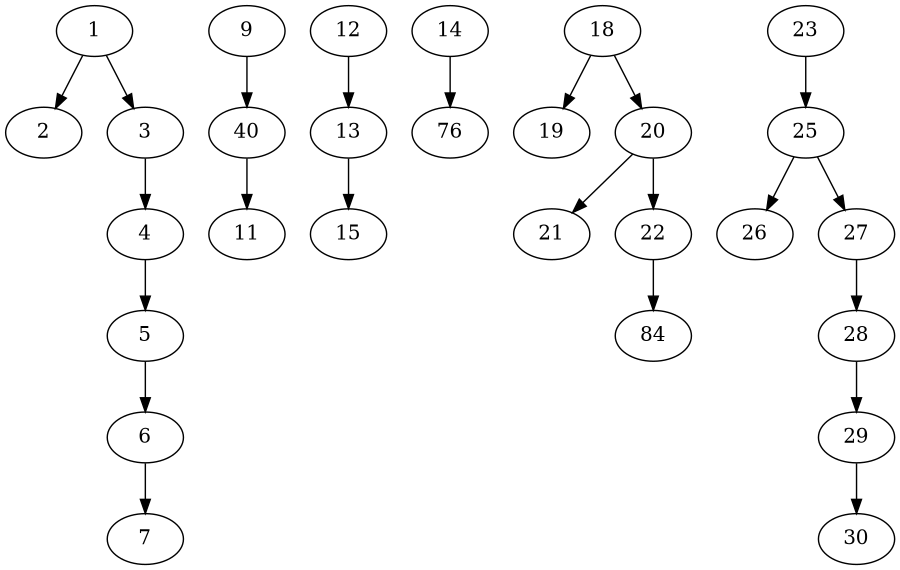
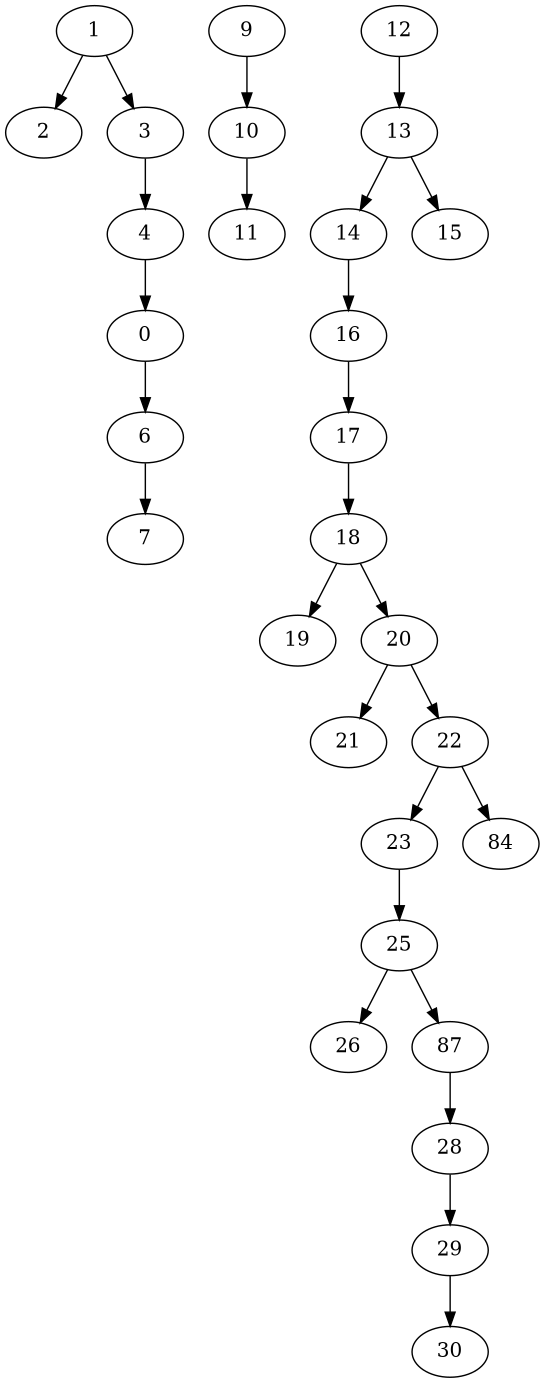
node "40": label "40" -> "10"
node "76": label "76" -> "16"
edge "13" -> "14": added
node "27": label "27" -> "87"
node "5": label "5" -> "0"
node "17": added
edge "22" -> "23": added
